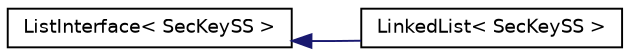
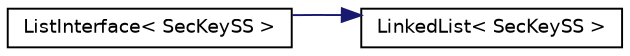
edge "LinkedList< SecKeySS >" -> "ListInterface< SecKeySS >": reversed
